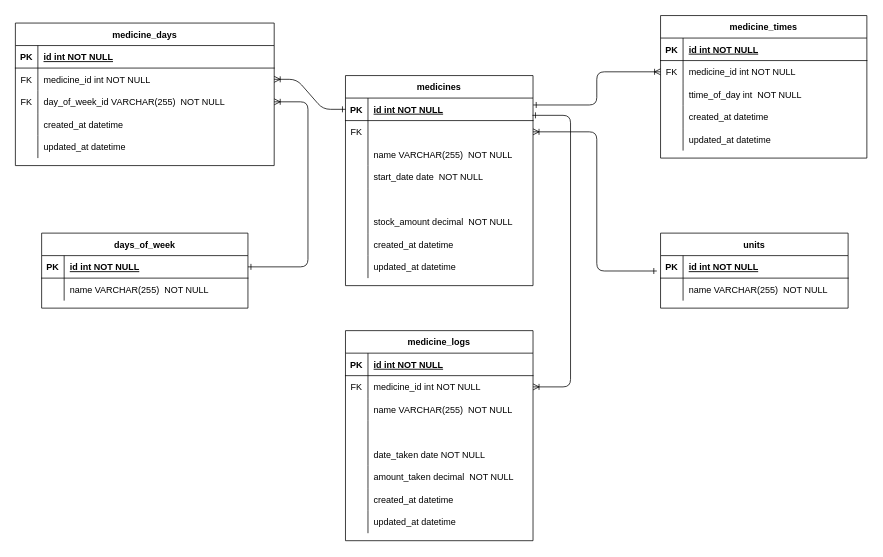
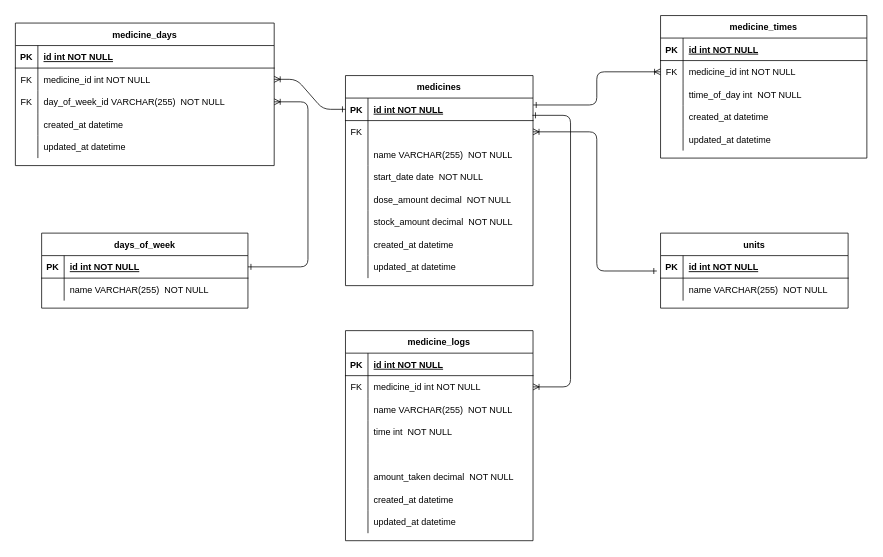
node "dose_amount decimal NOT NULL": added
node "time int NOT NULL": added
node "date_taken date NOT NULL": removed
